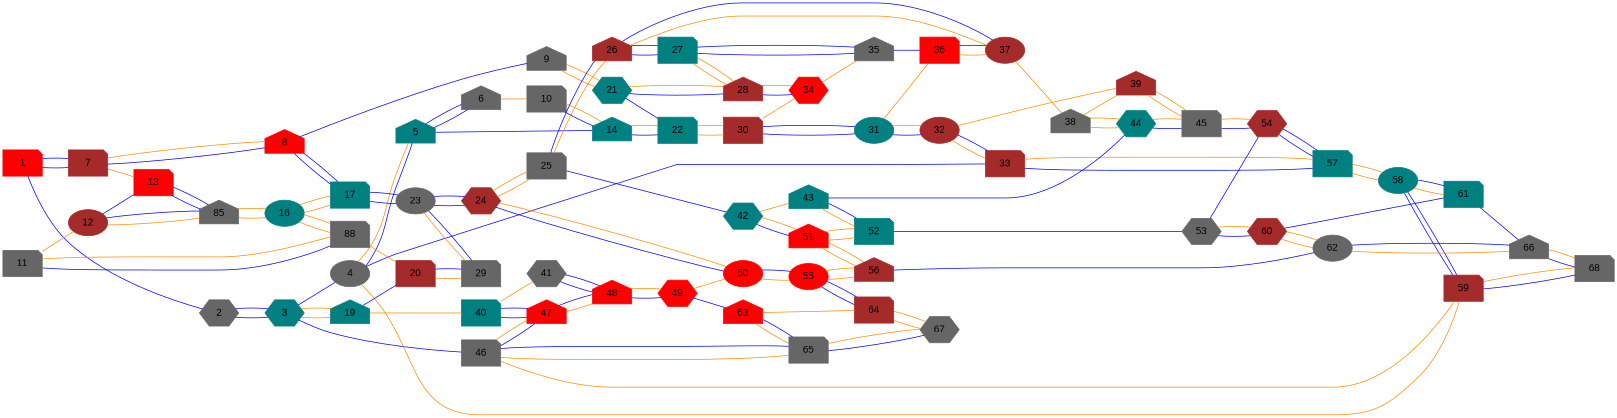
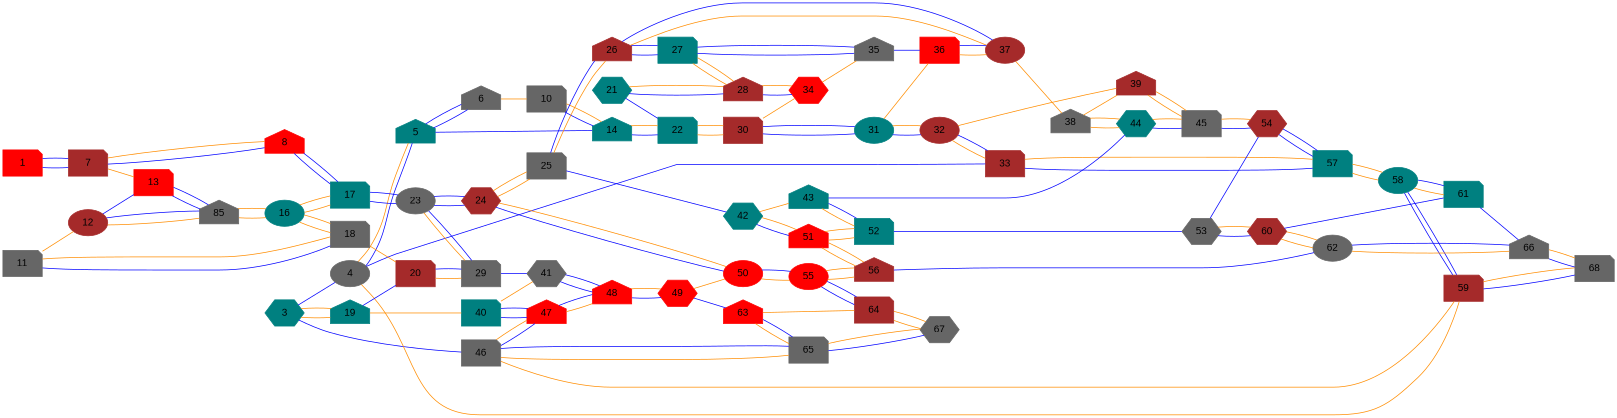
node "9": removed
node "88": label "88" -> "18"
edge "29" -- "41": added
node "2": removed
